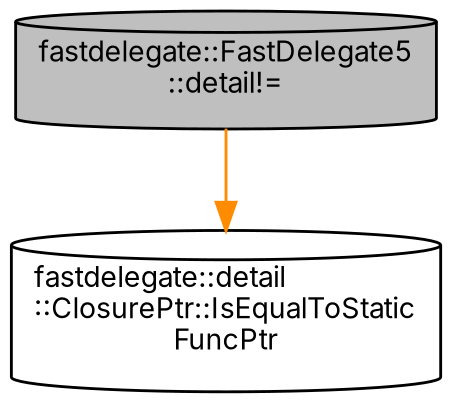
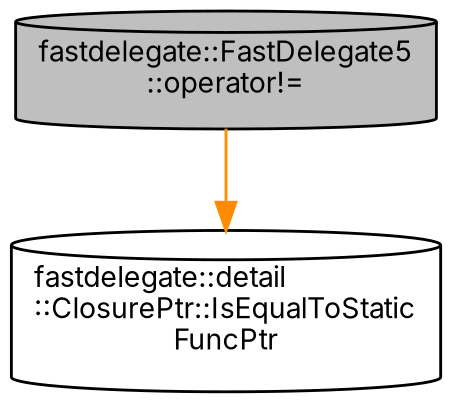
node "fastdelegate::FastDelegate5 ::detail!=": label "fastdelegate::FastDelegate5 ::detail!=" -> "fastdelegate::FastDelegate5 ::operator!="
